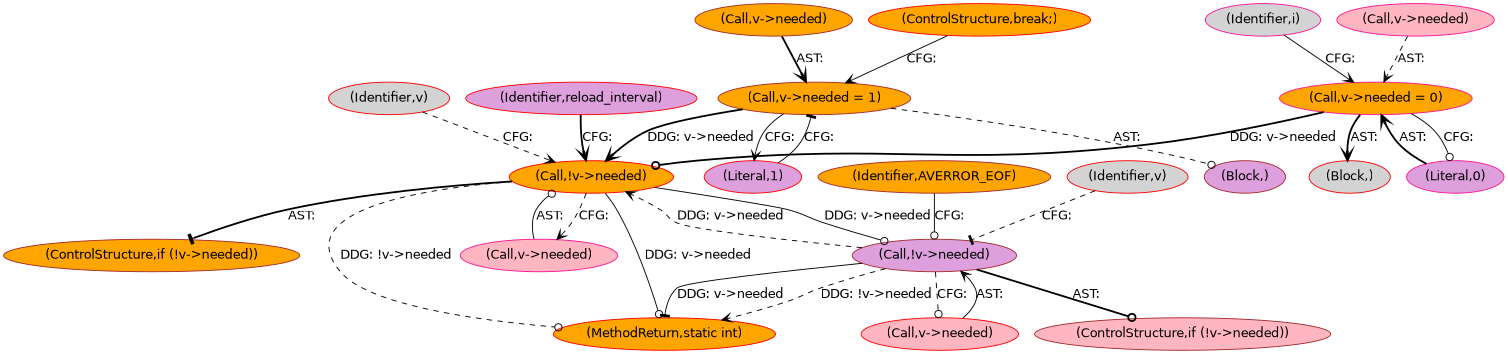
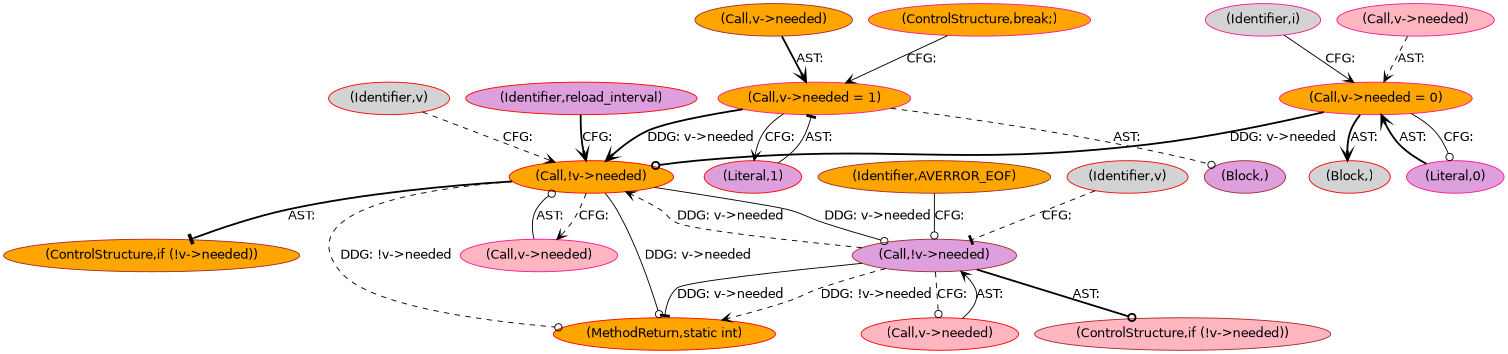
node "(ControlStructure,break;)": color red -> deeppink
node "(Call,v->needed = 1)": color brown -> deeppink
edge "(Literal,1)" -> "(Call,v->needed = 1)": label "CFG: " -> "AST: "
